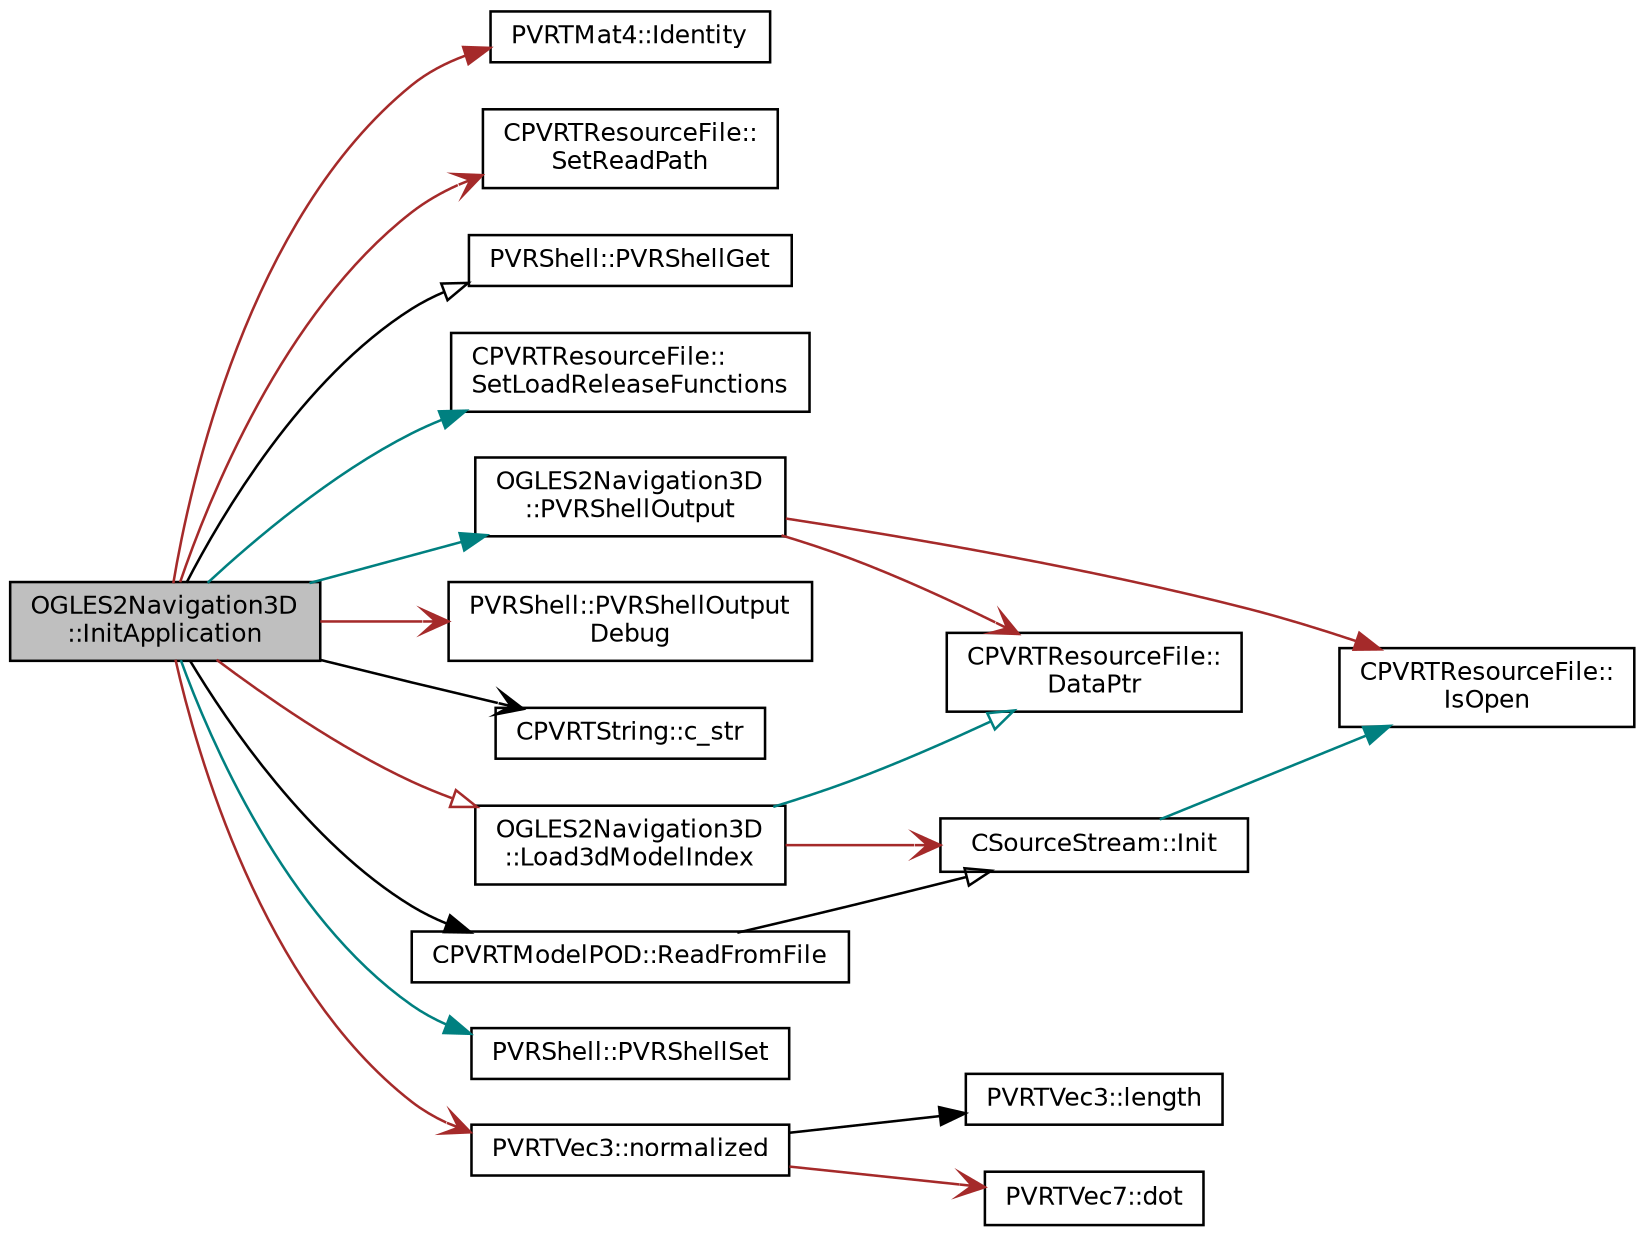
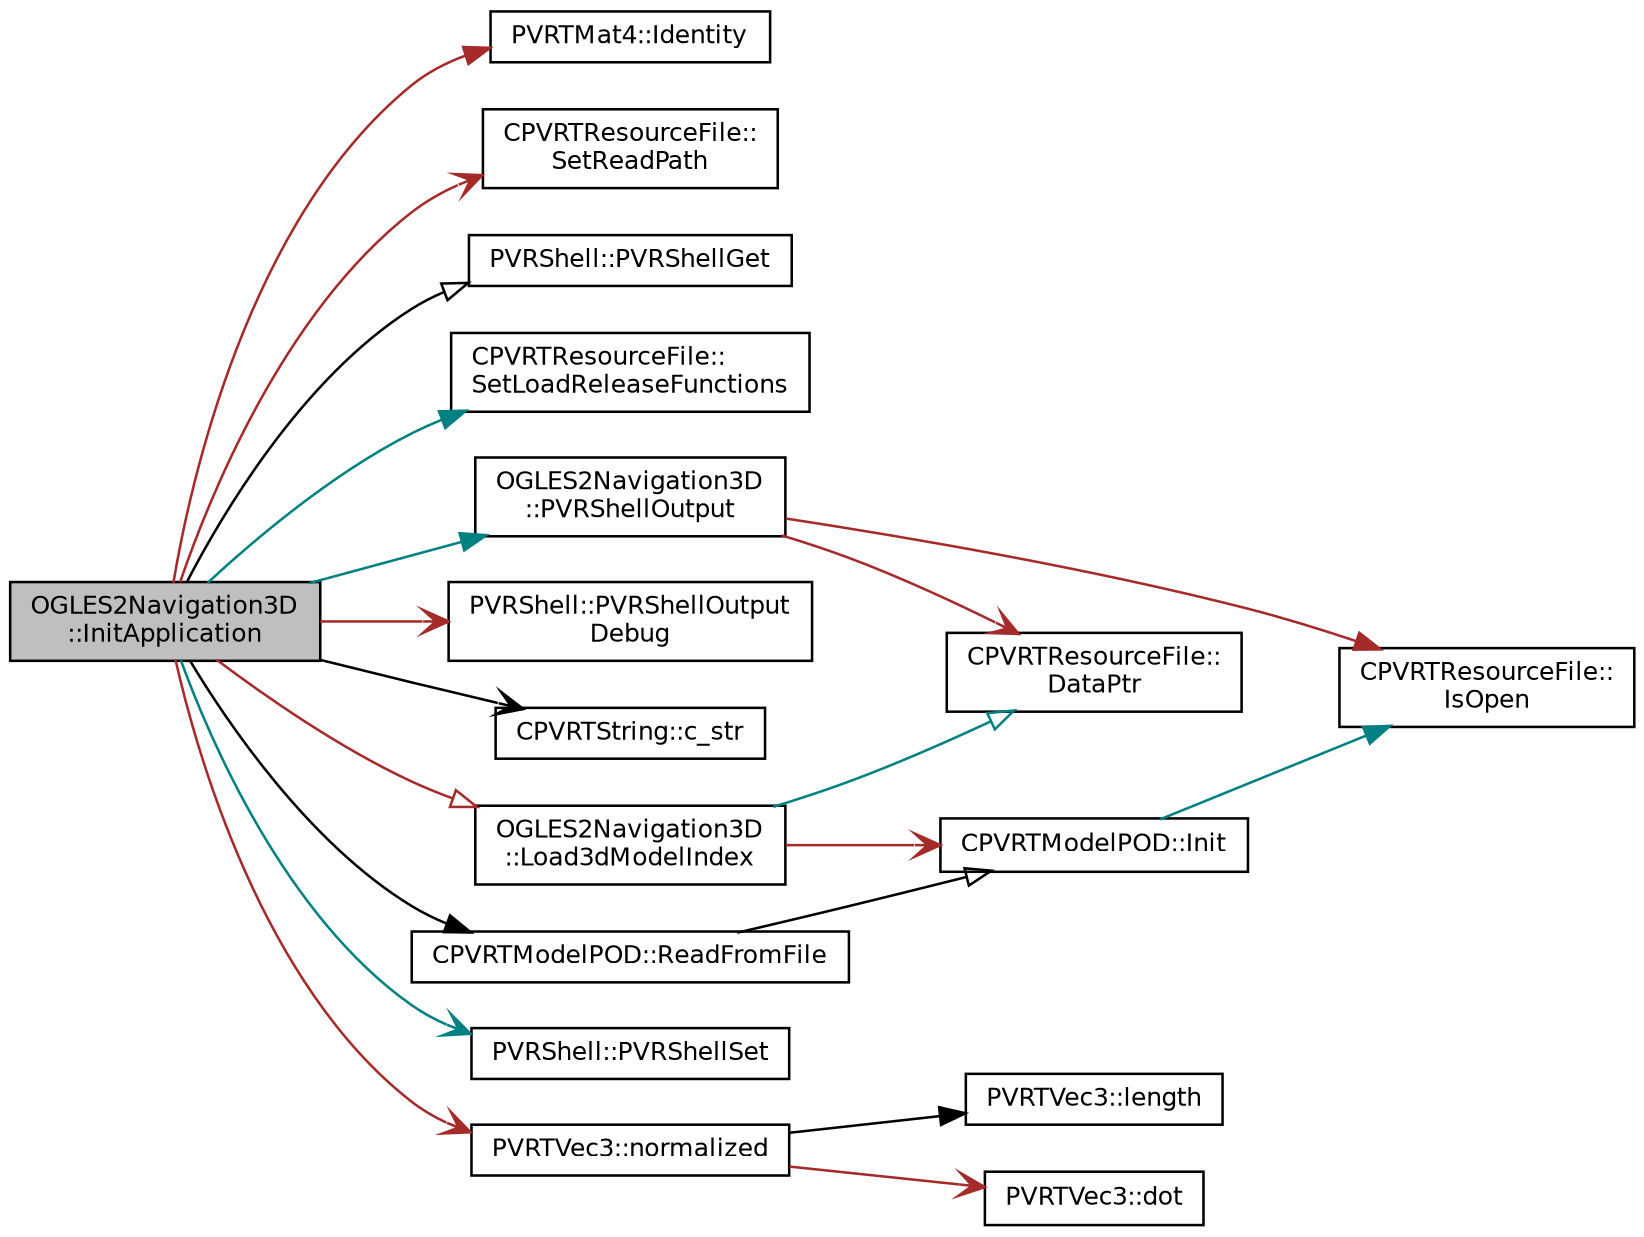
node "CSourceStream::Init": label "CSourceStream::Init" -> "CPVRTModelPOD::Init"
edge "OGLES2Navigation3D ::InitApplication" -> "PVRShell::PVRShellSet": arrowhead normal -> vee
node "PVRTVec7::dot": label "PVRTVec7::dot" -> "PVRTVec3::dot"
